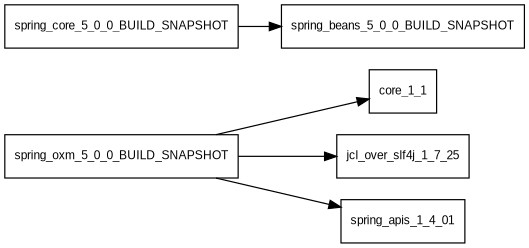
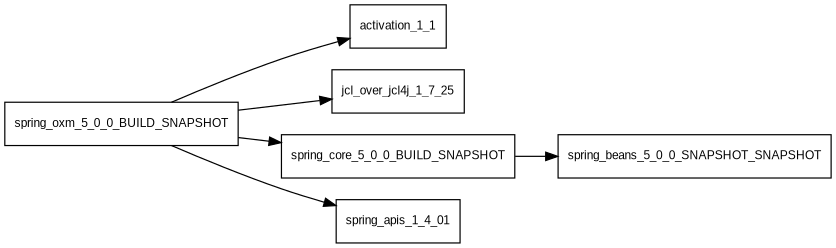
node "spring_beans_5_0_0_BUILD_SNAPSHOT": label "spring_beans_5_0_0_BUILD_SNAPSHOT" -> "spring_beans_5_0_0_SNAPSHOT_SNAPSHOT"
node "core_1_1": label "core_1_1" -> "activation_1_1"
edge "spring_oxm_5_0_0_BUILD_SNAPSHOT" -> "spring_core_5_0_0_BUILD_SNAPSHOT": added
node "jcl_over_slf4j_1_7_25": label "jcl_over_slf4j_1_7_25" -> "jcl_over_jcl4j_1_7_25"
